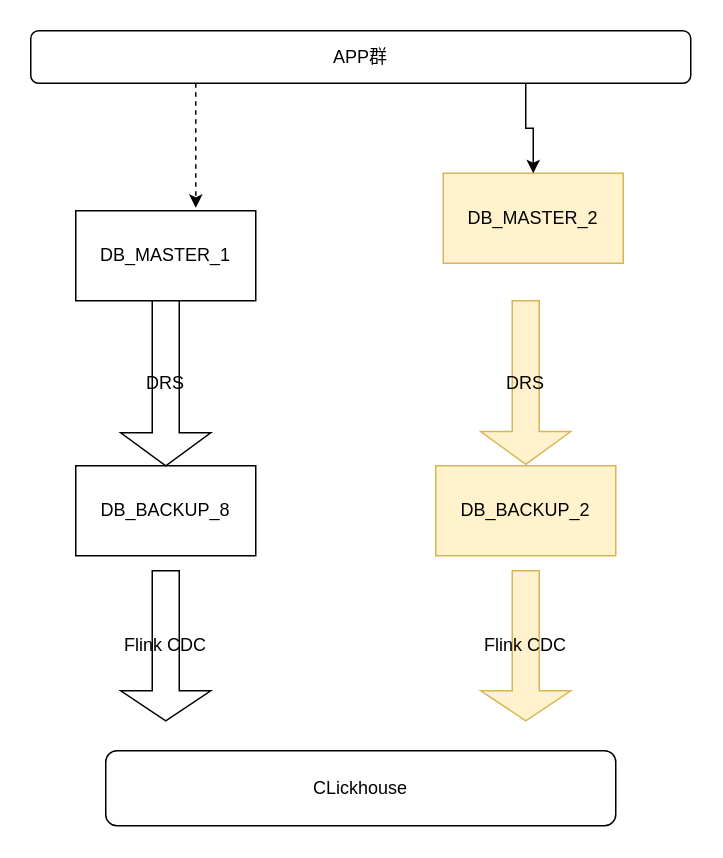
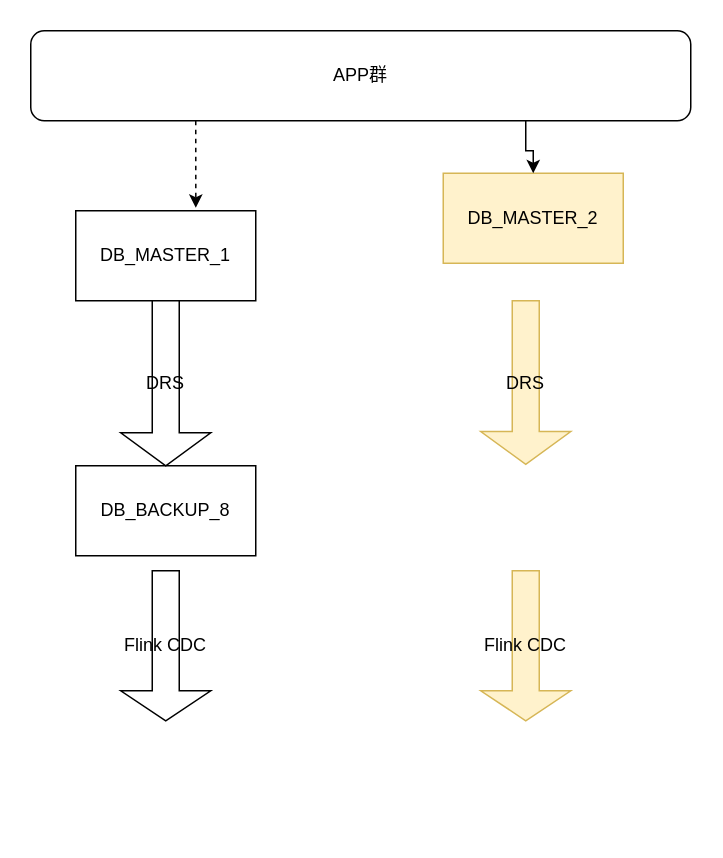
node "APP群": size 660x53 -> 660x90
node "DB_BACKUP_2": removed
node "CLickhouse": removed
